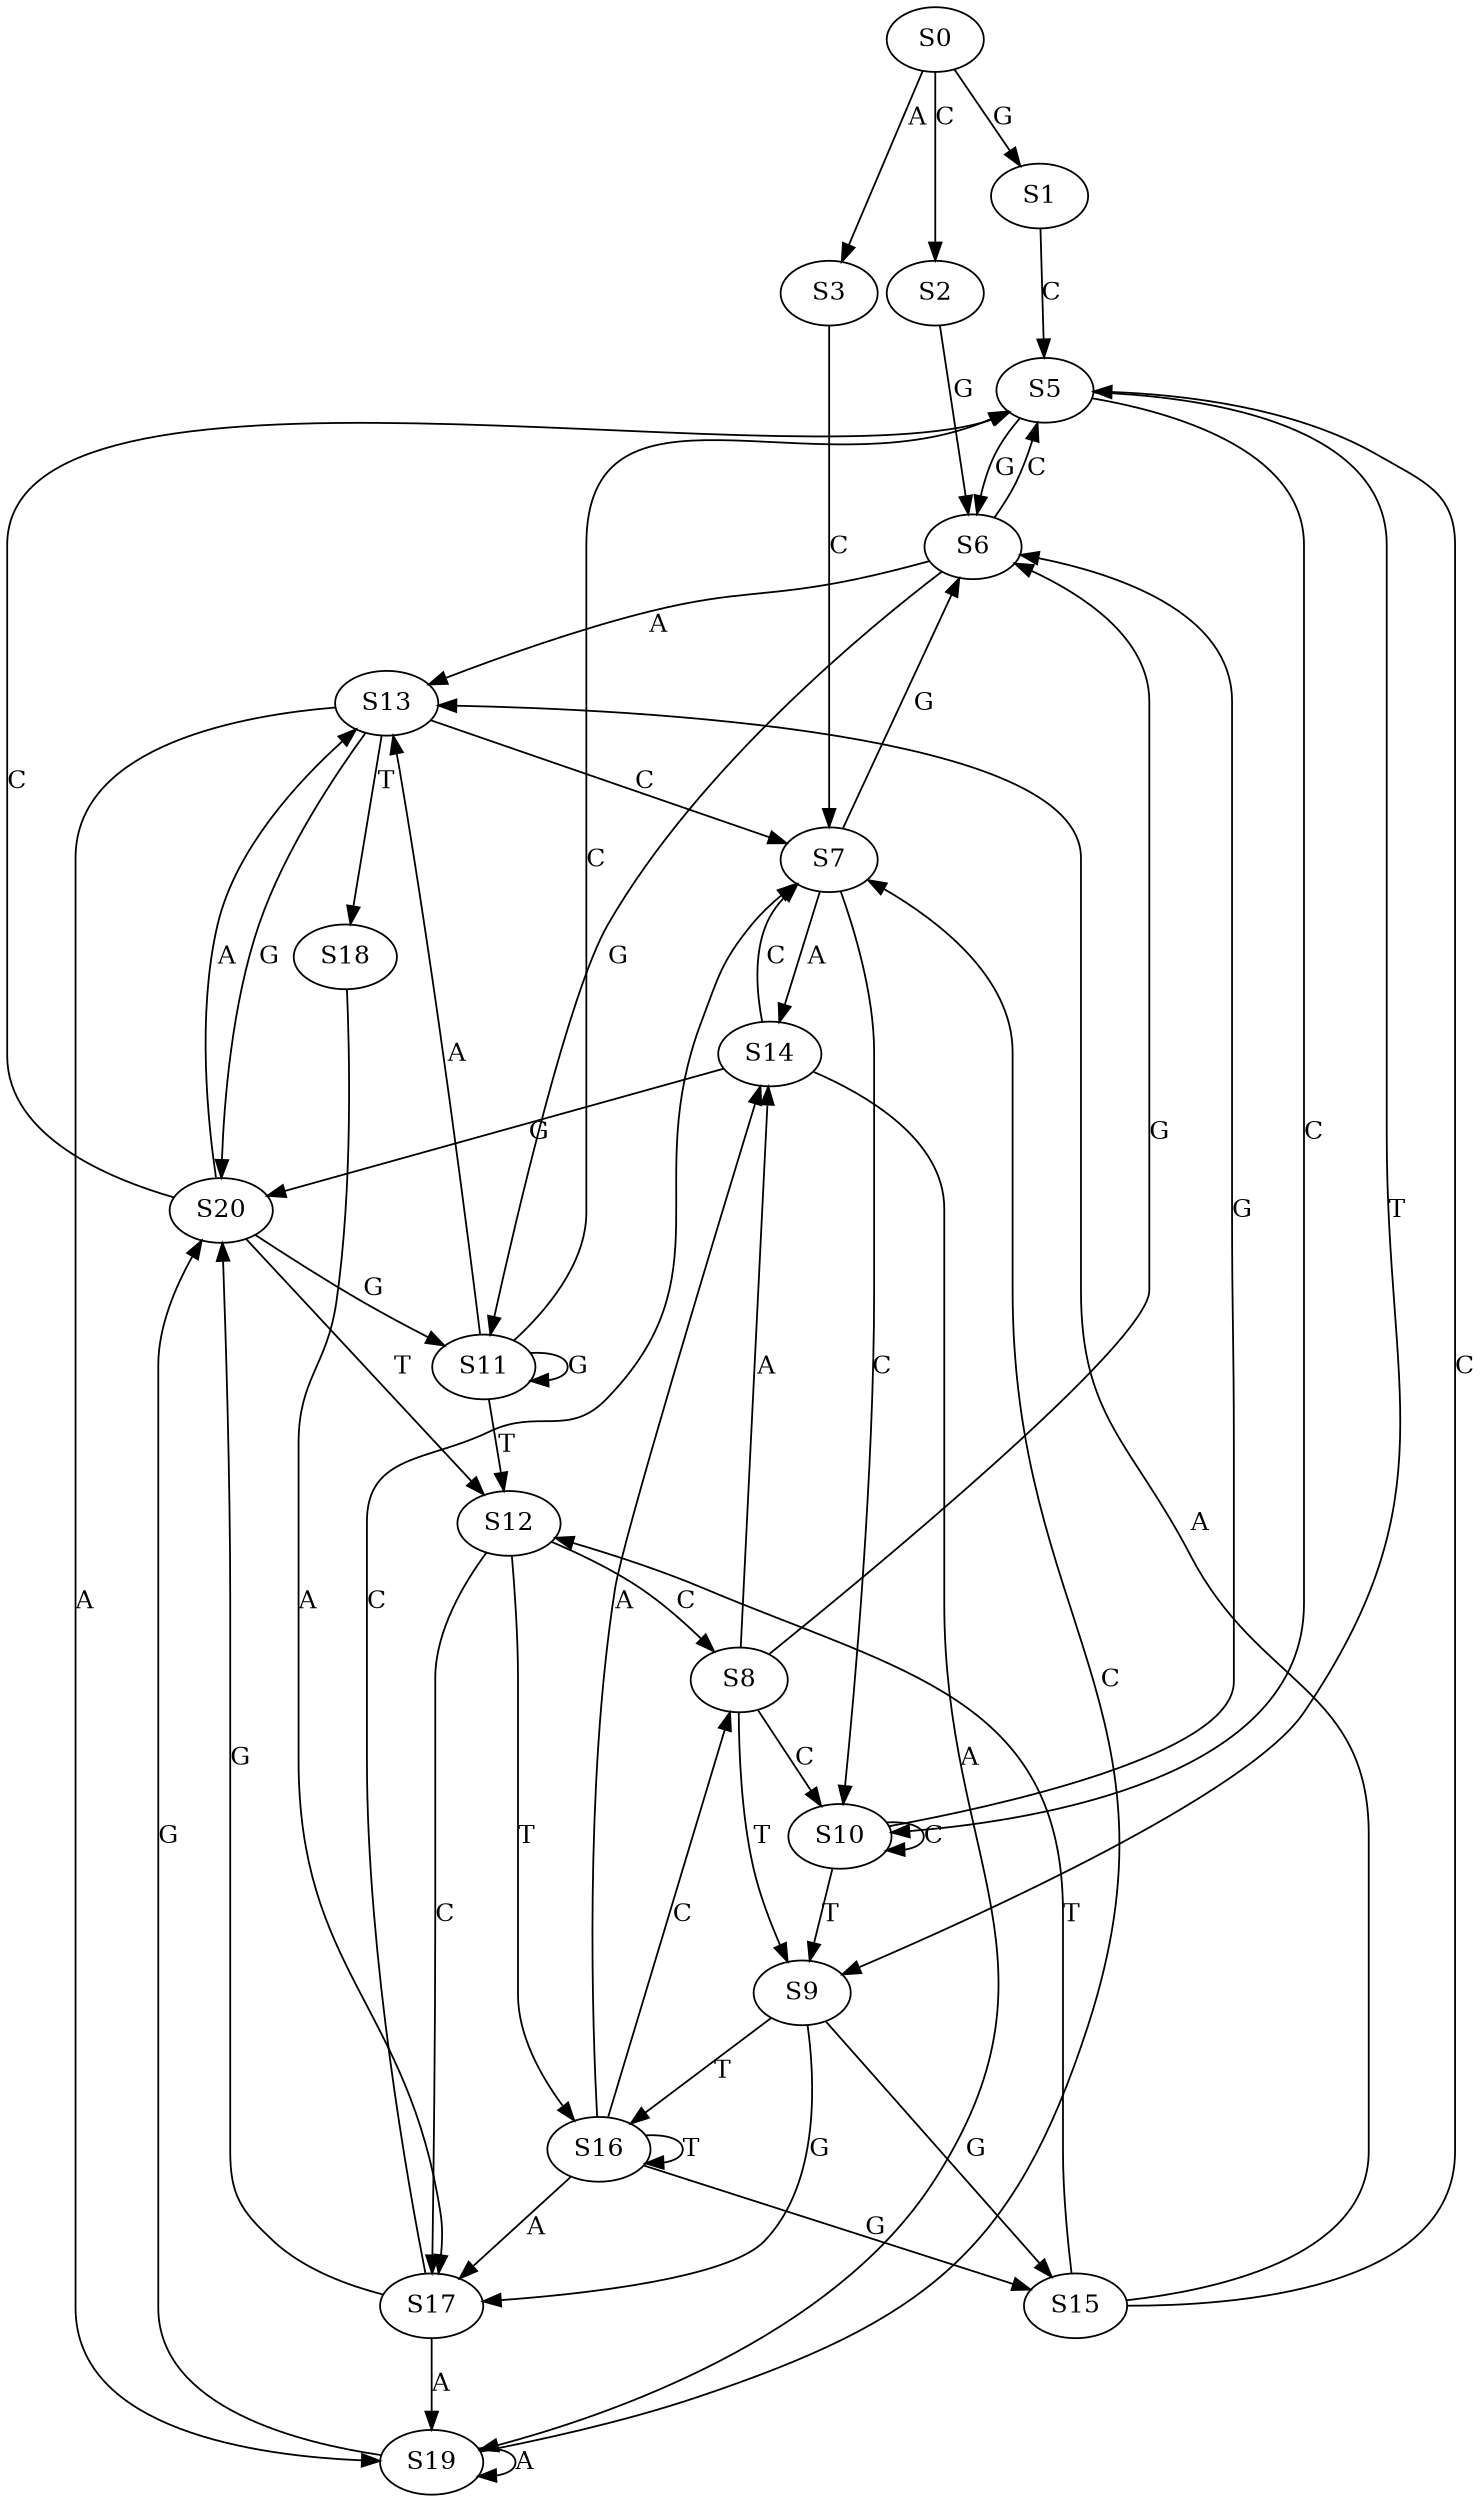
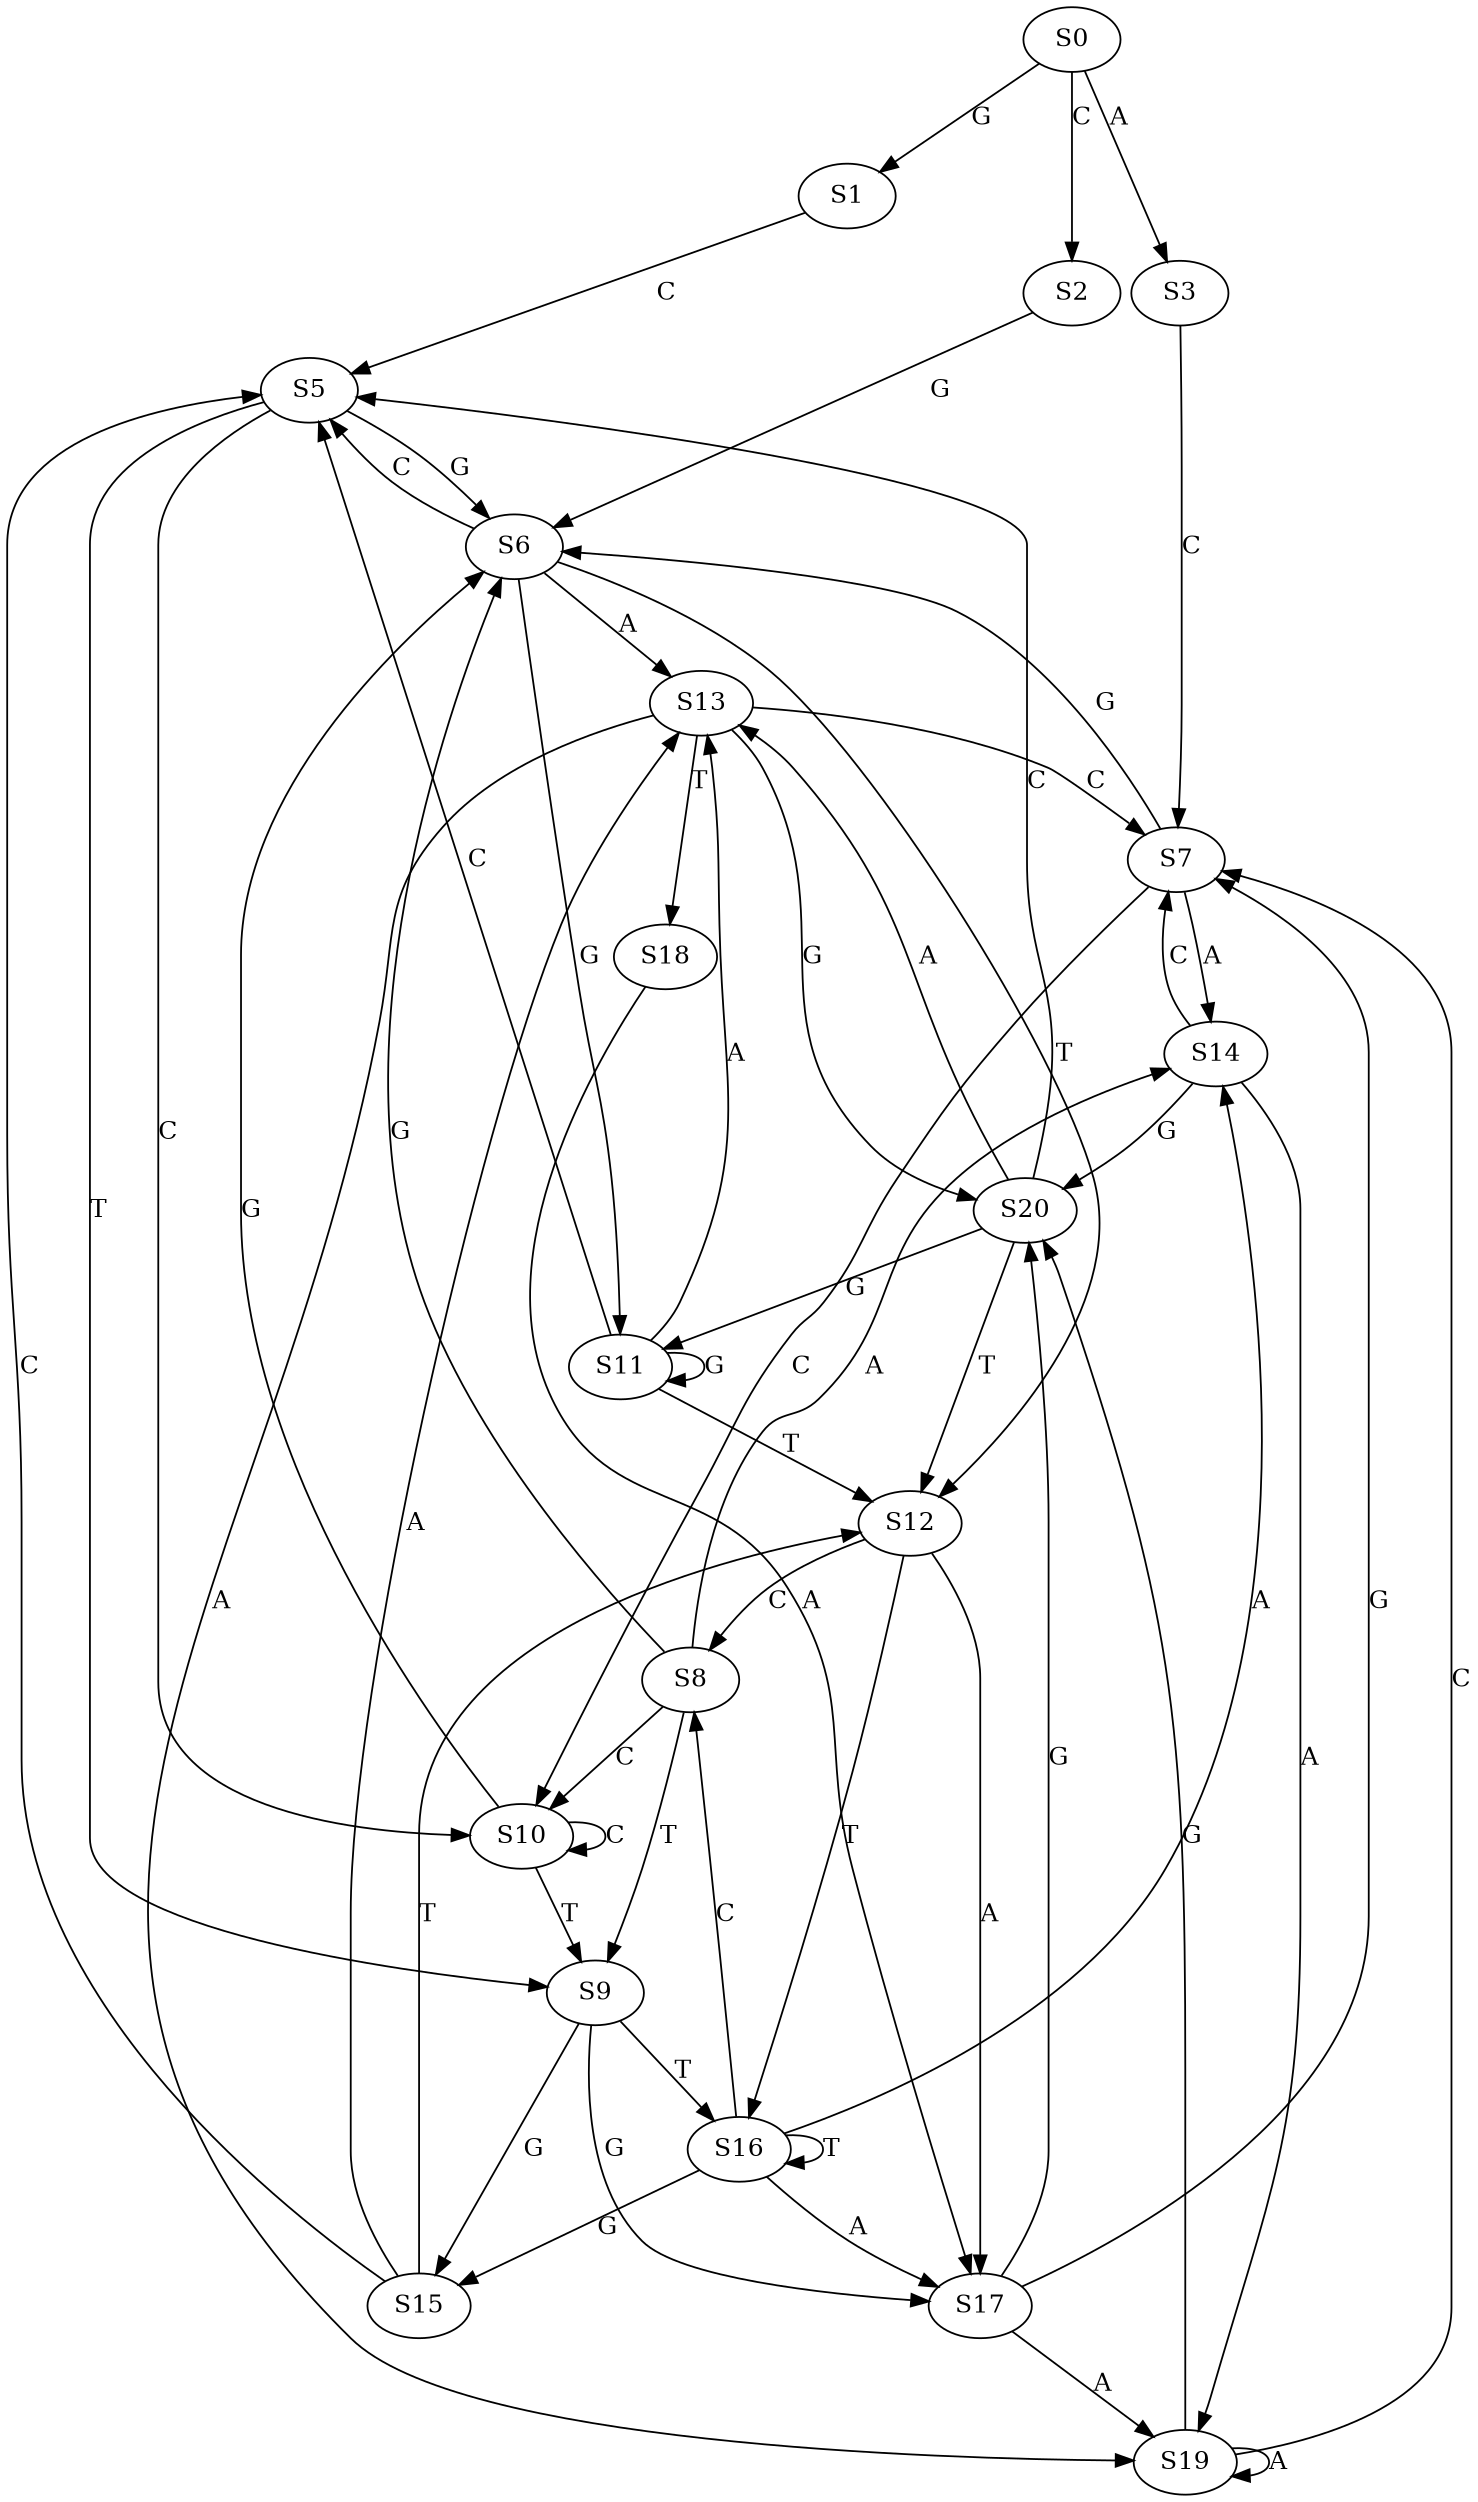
edge "S6" -> "S12": added, label "T"
edge "S17" -> "S7": label "C" -> "G"
edge "S12" -> "S17": label "C" -> "A"
